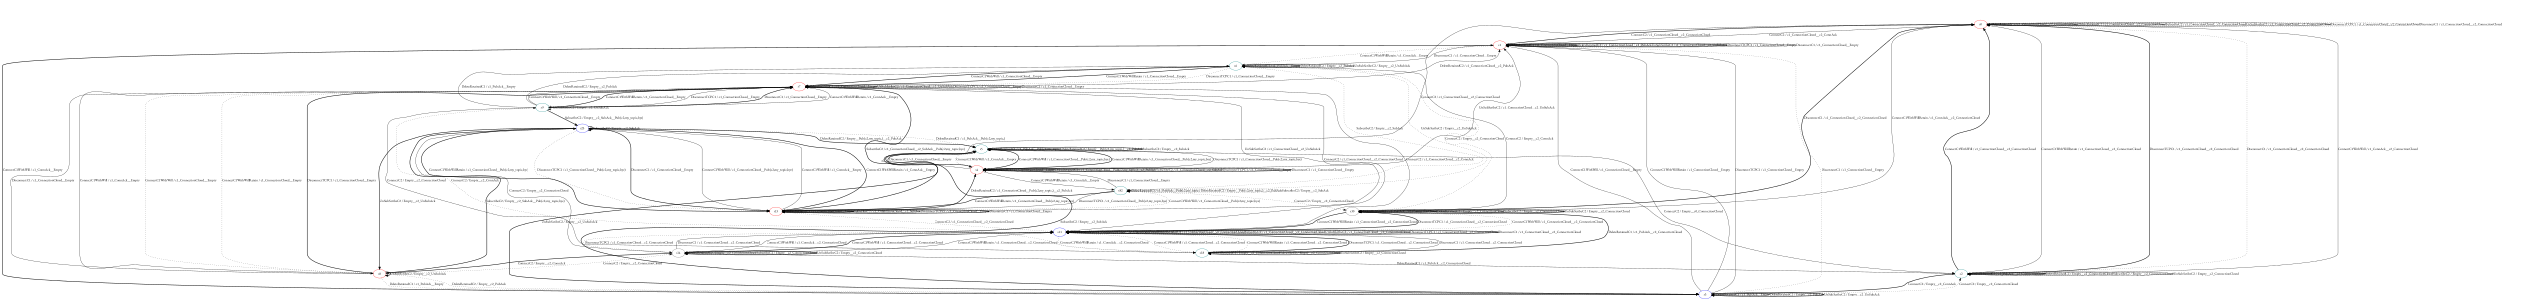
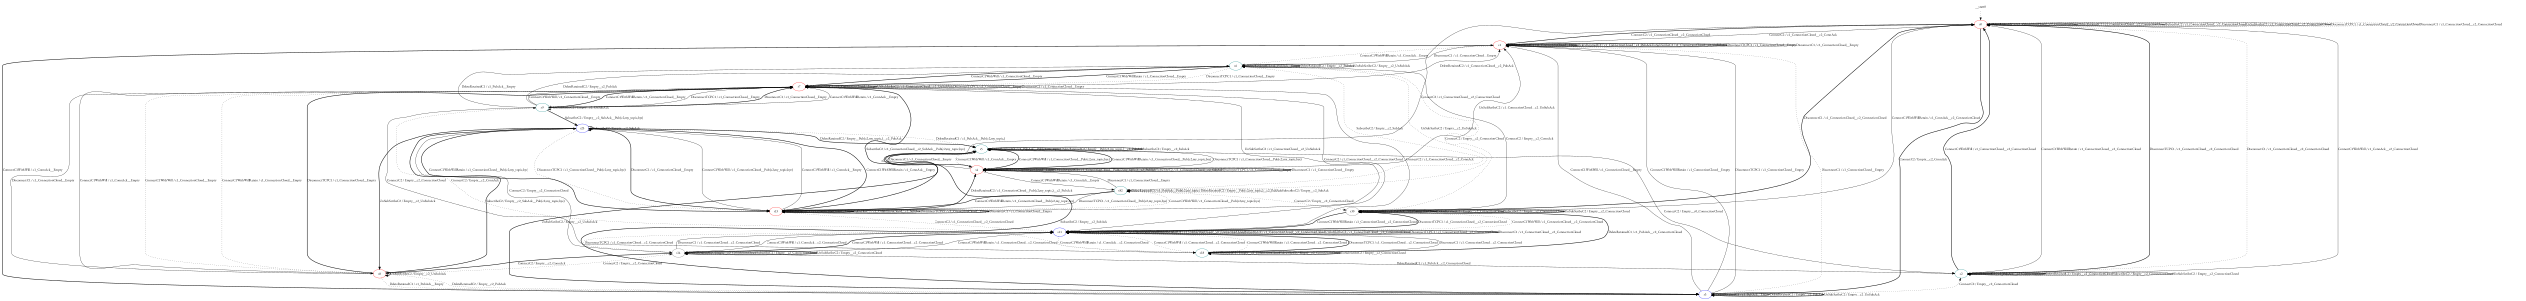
node "__start0": added
edge "s2" -> "s3": now "s0" -> "s3"
